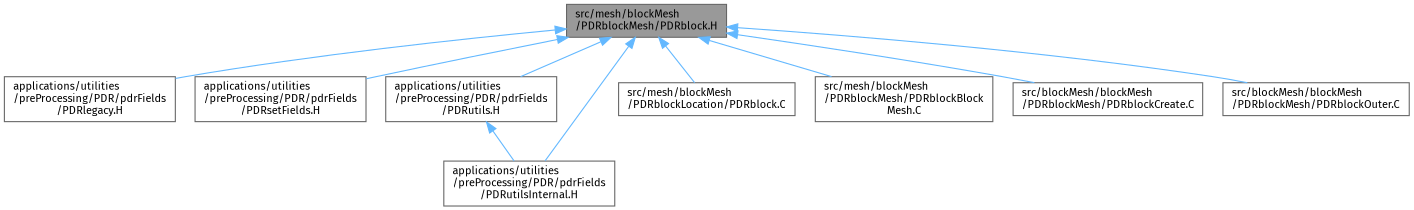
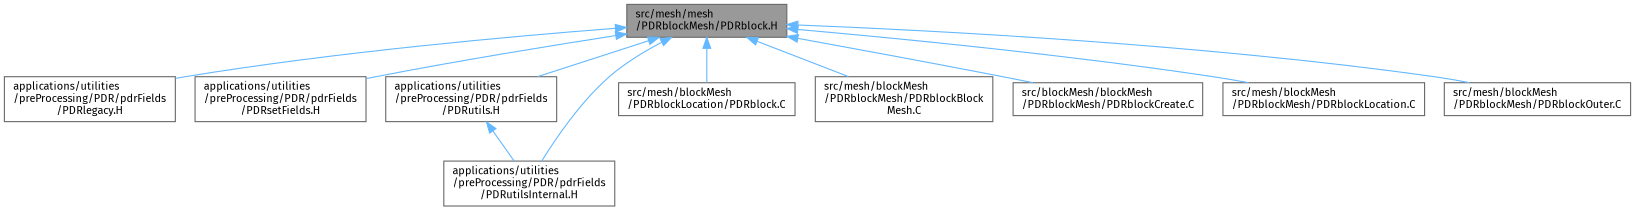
node "src/mesh/blockMesh /PDRblockMesh/PDRblock.H": label "src/mesh/blockMesh /PDRblockMesh/PDRblock.H" -> "src/mesh/mesh /PDRblockMesh/PDRblock.H"
node "src/blockMesh/blockMesh /PDRblockMesh/PDRblockOuter.C": label "src/blockMesh/blockMesh /PDRblockMesh/PDRblockOuter.C" -> "src/mesh/blockMesh /PDRblockMesh/PDRblockOuter.C"
node "src/mesh/blockMesh /PDRblockMesh/PDRblockLocation.C": added
